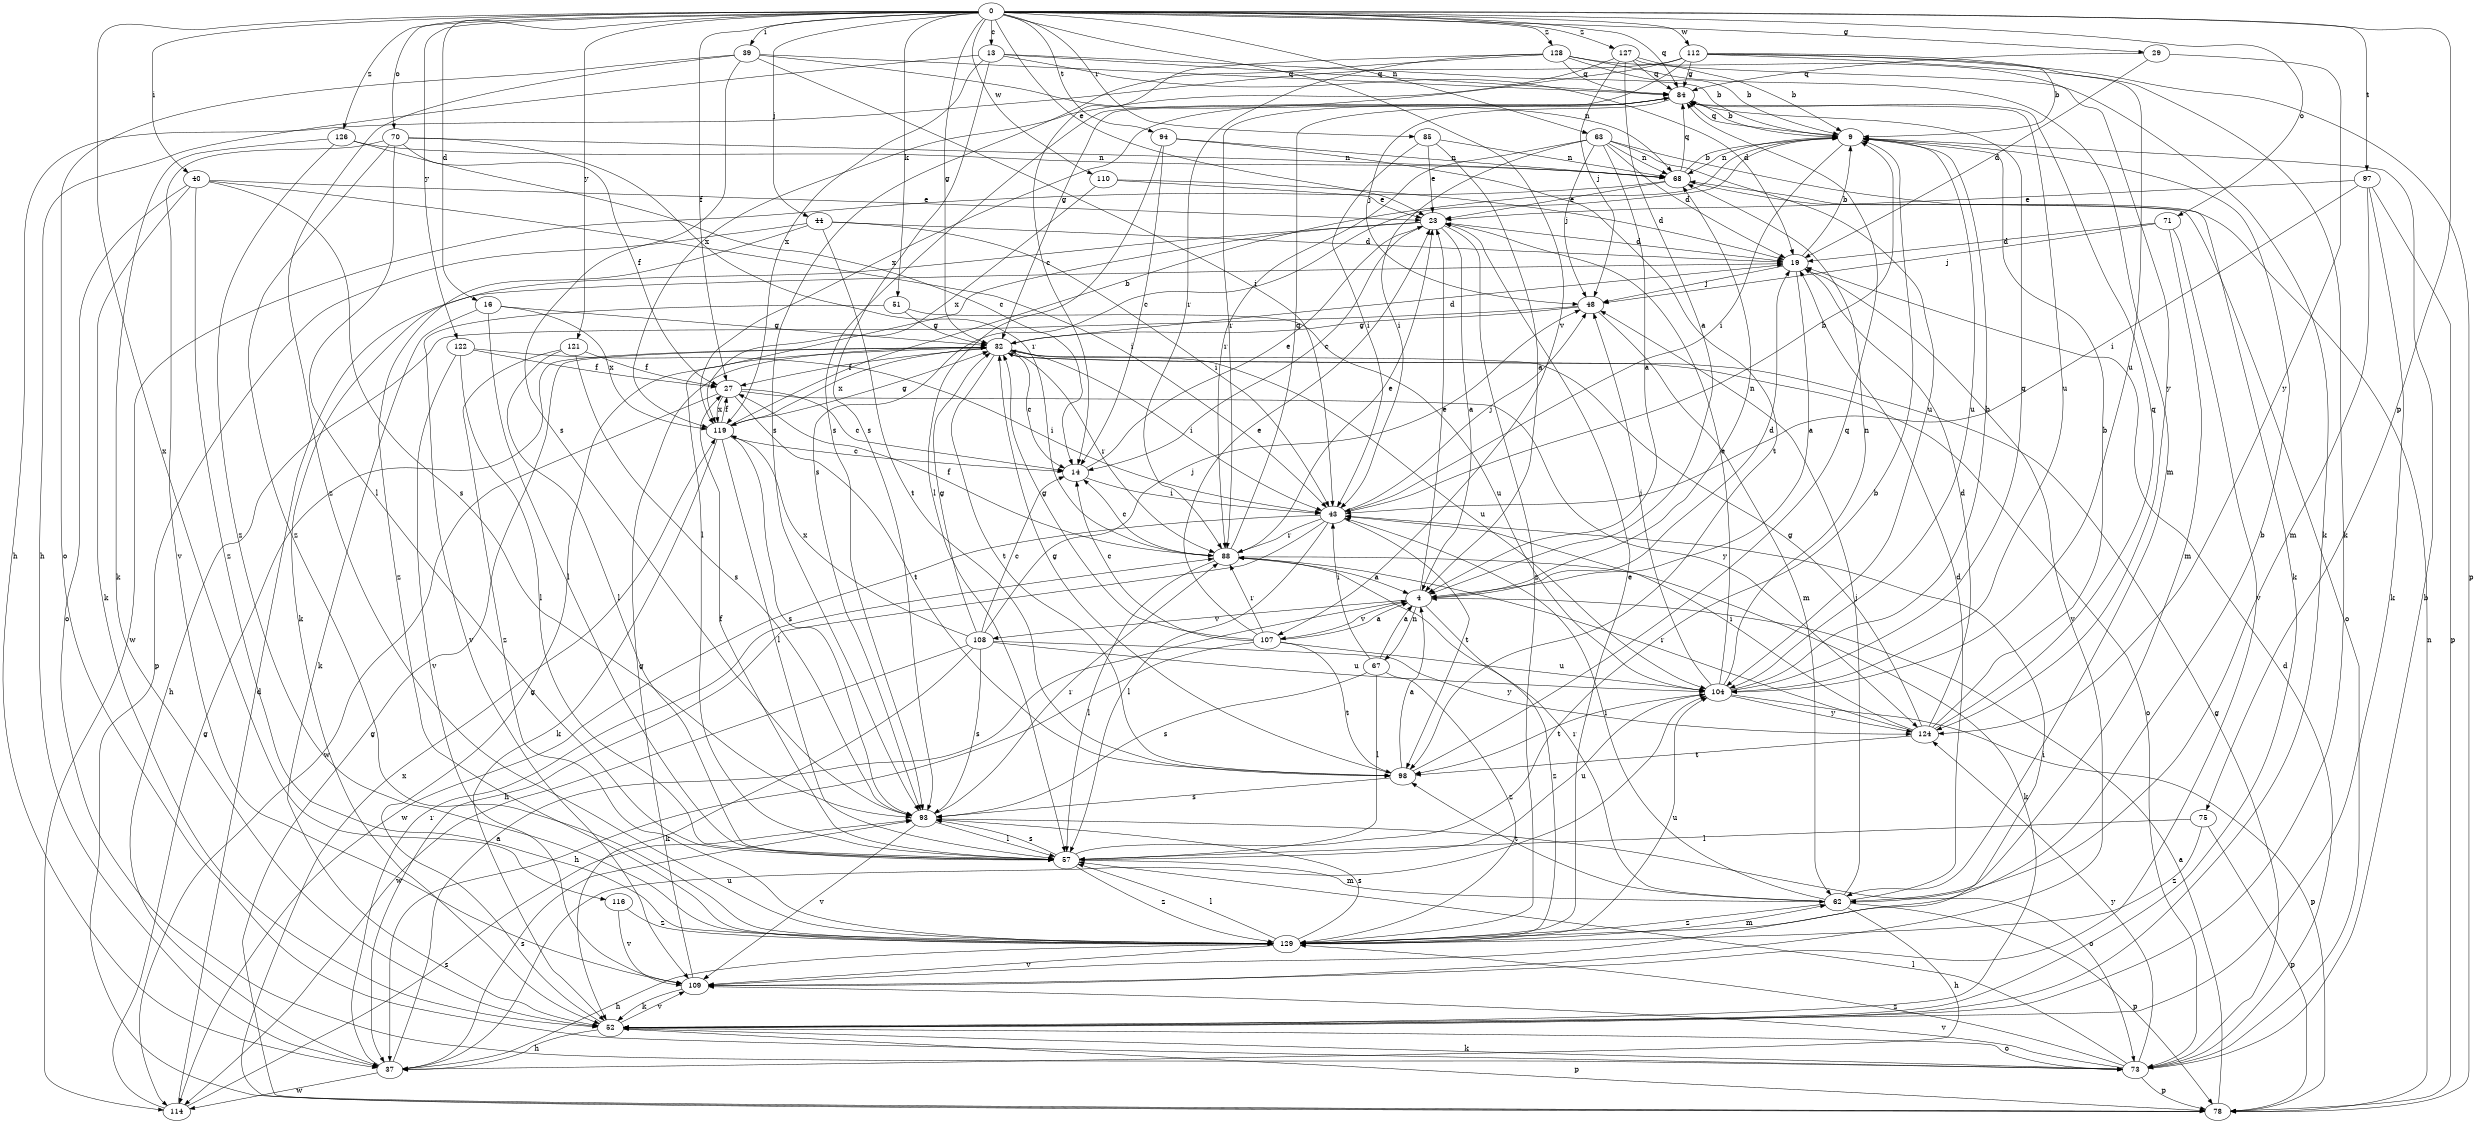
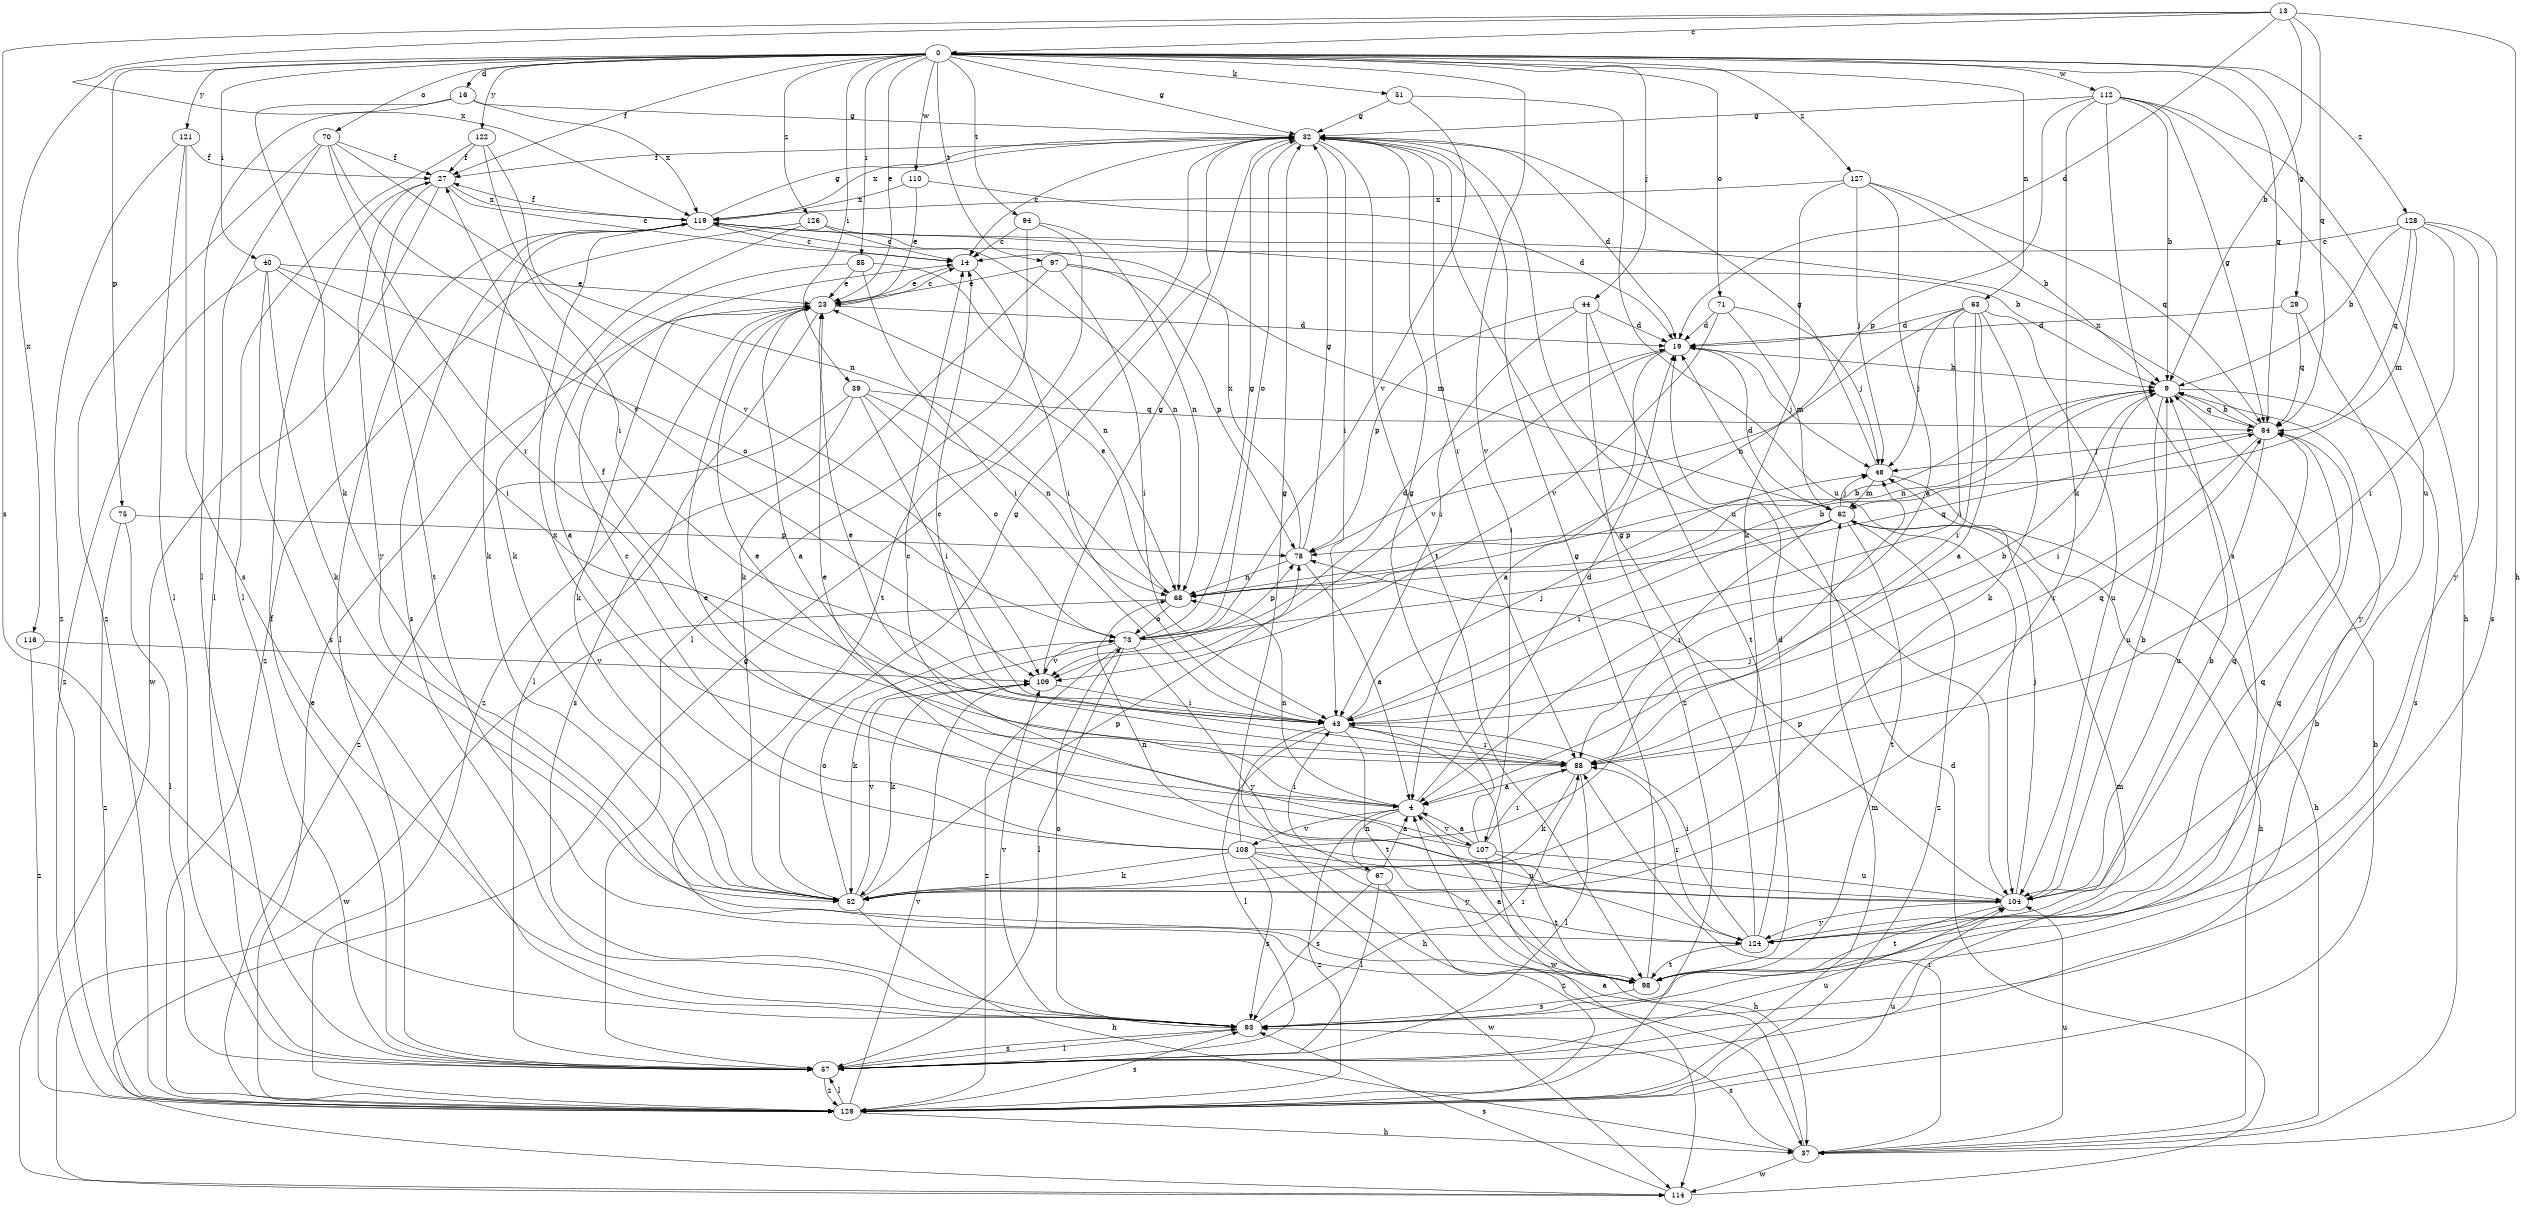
edge "0" -> "13": reversed
